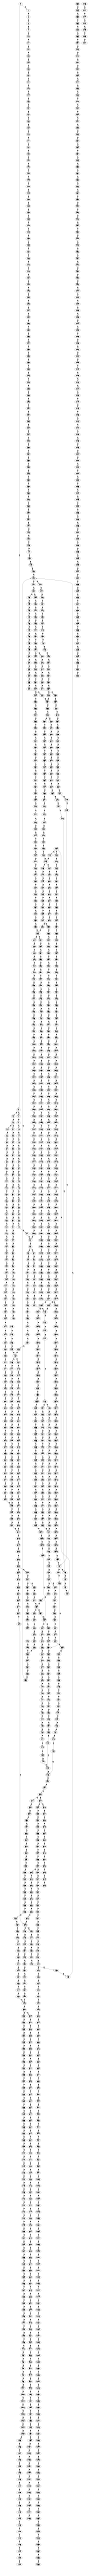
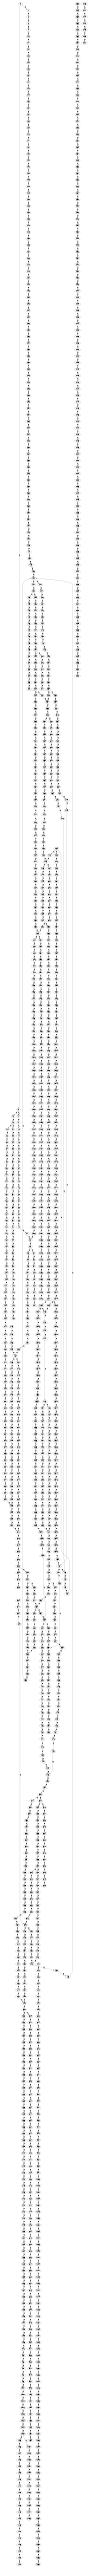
node "S361": removed
node "S407": added
node "S472": removed
edge "S731" -> "S740": now "S731" -> "S451"
edge "S1059" -> "S1067": now "S1050" -> "S1067"
